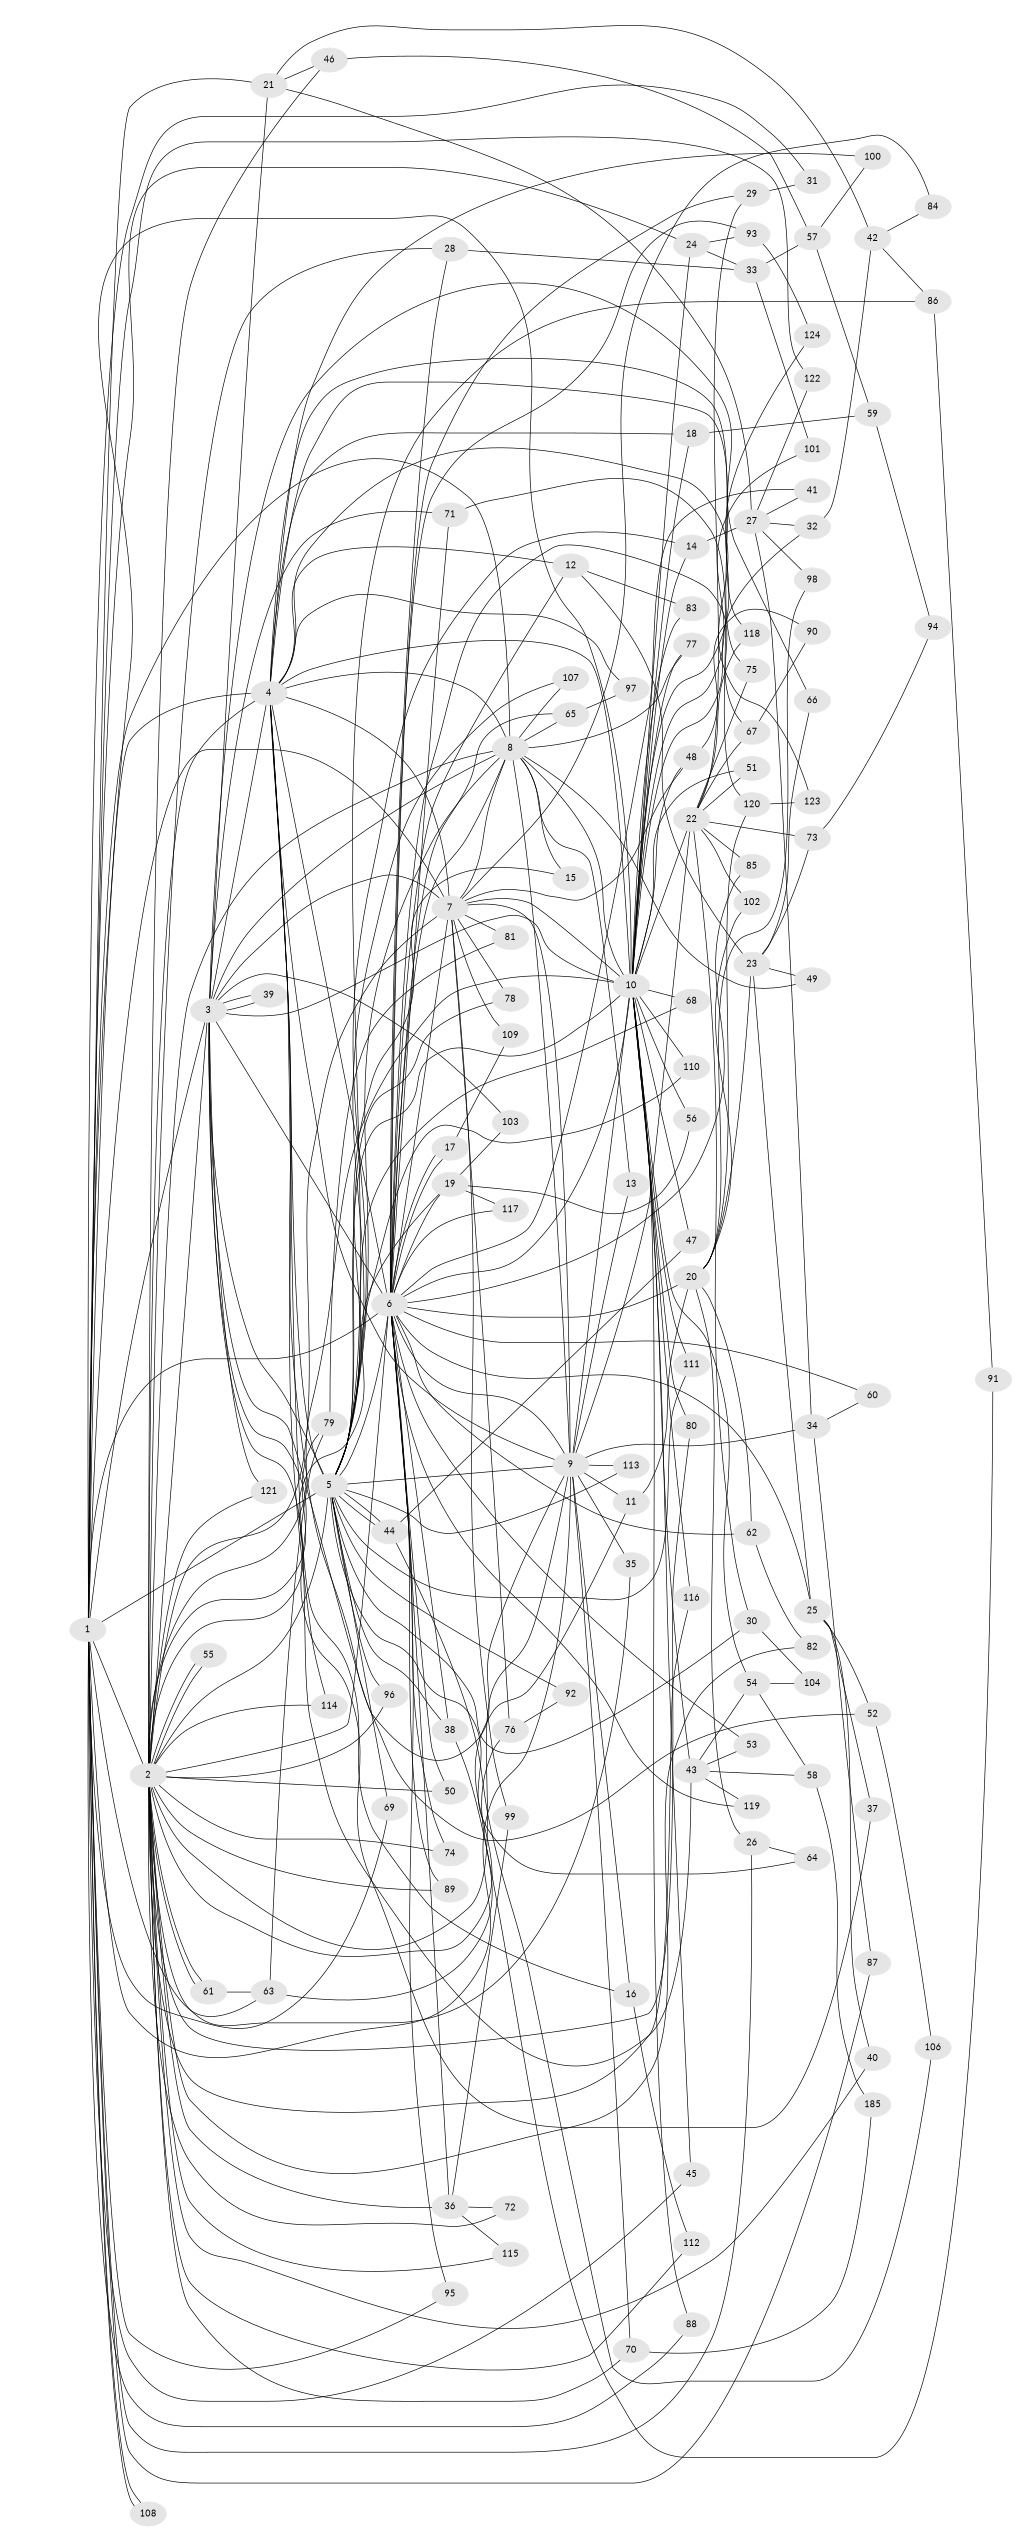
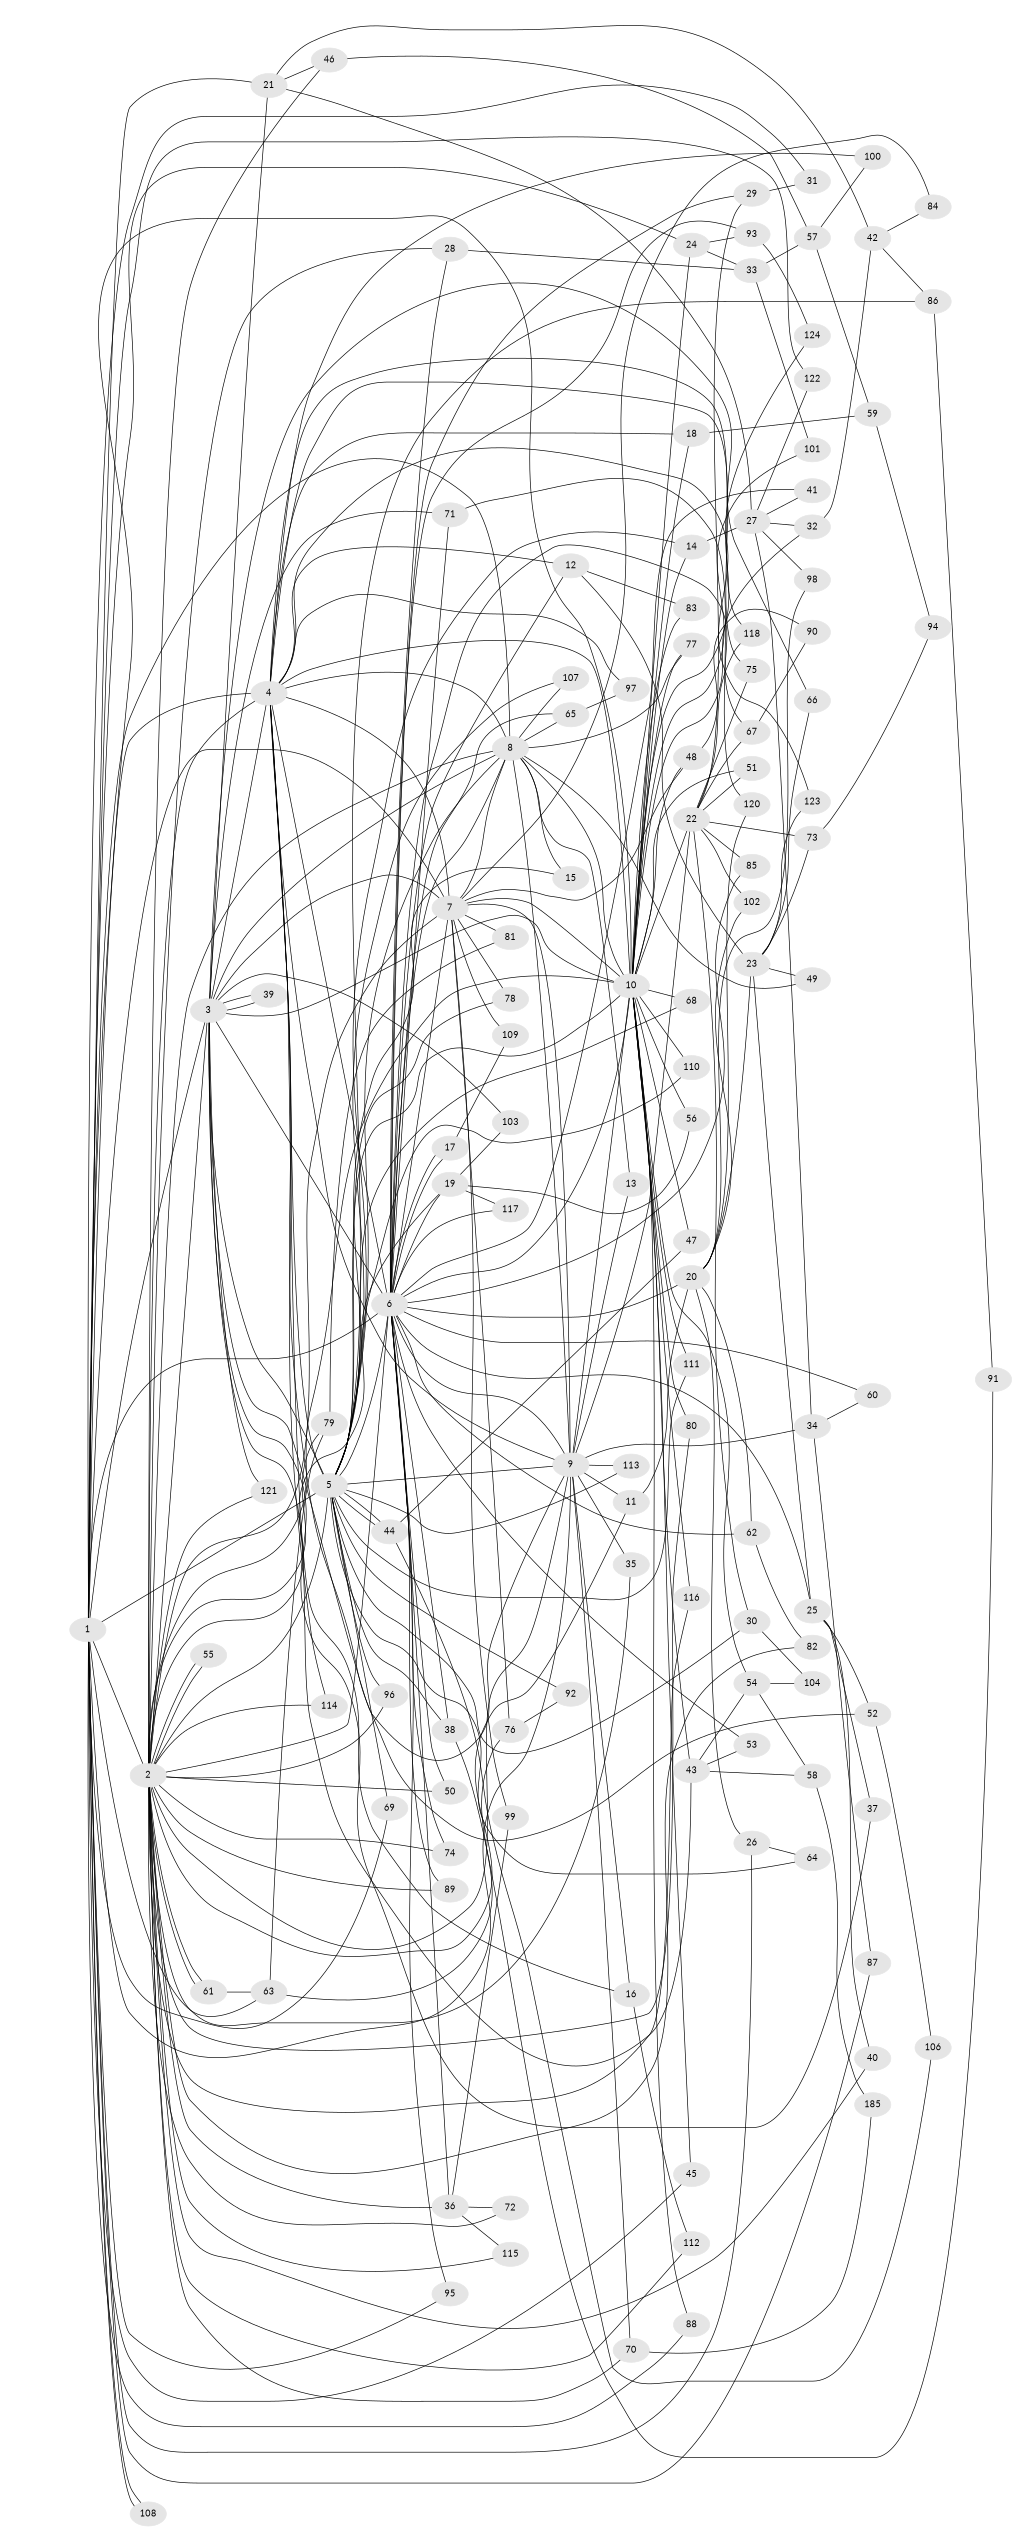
edge "123" -- "120": now "123" -- "23"
node "119": removed
